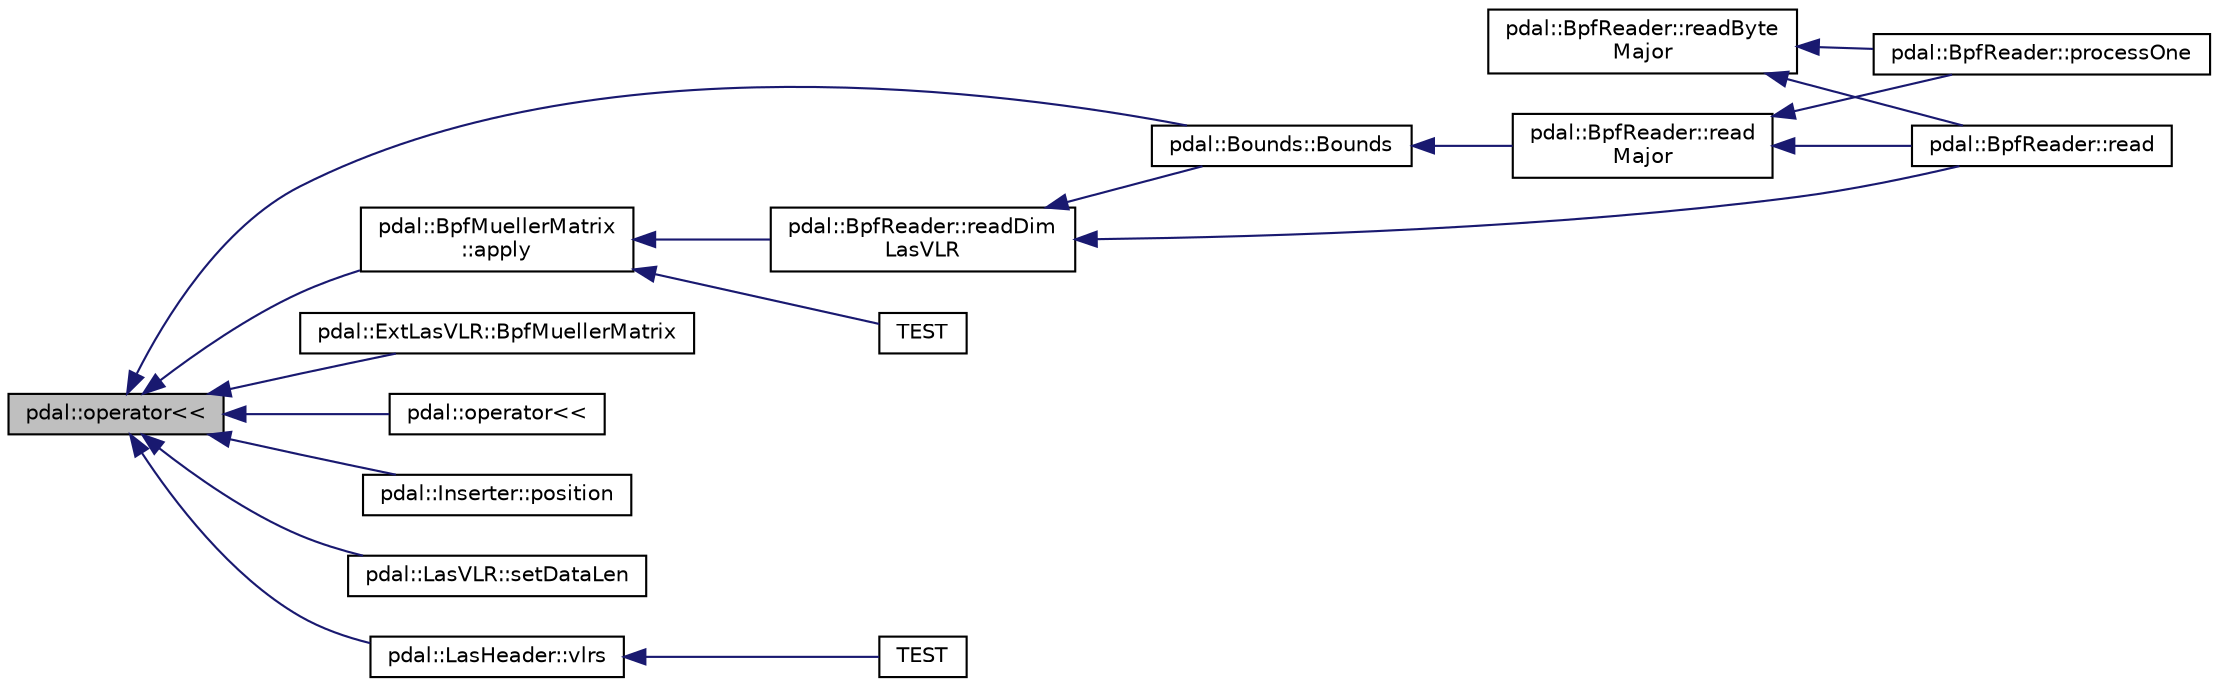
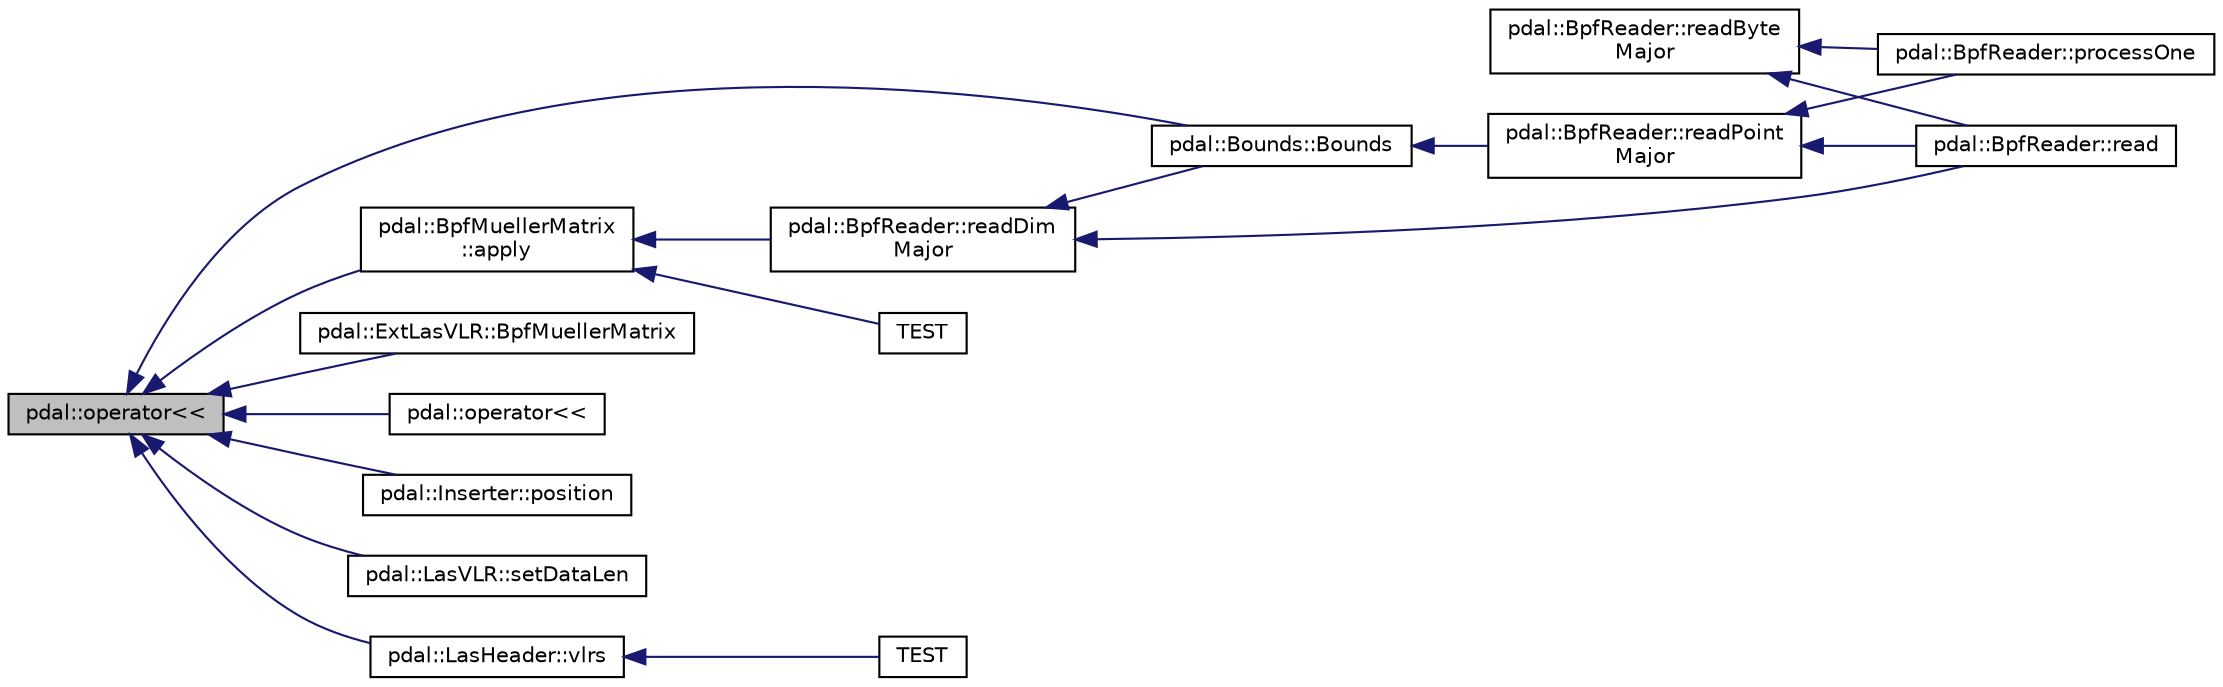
node "pdal::BpfReader::read Major": label "pdal::BpfReader::read Major" -> "pdal::BpfReader::readPoint Major"
node "pdal::BpfReader::readDim LasVLR": label "pdal::BpfReader::readDim LasVLR" -> "pdal::BpfReader::readDim Major"
